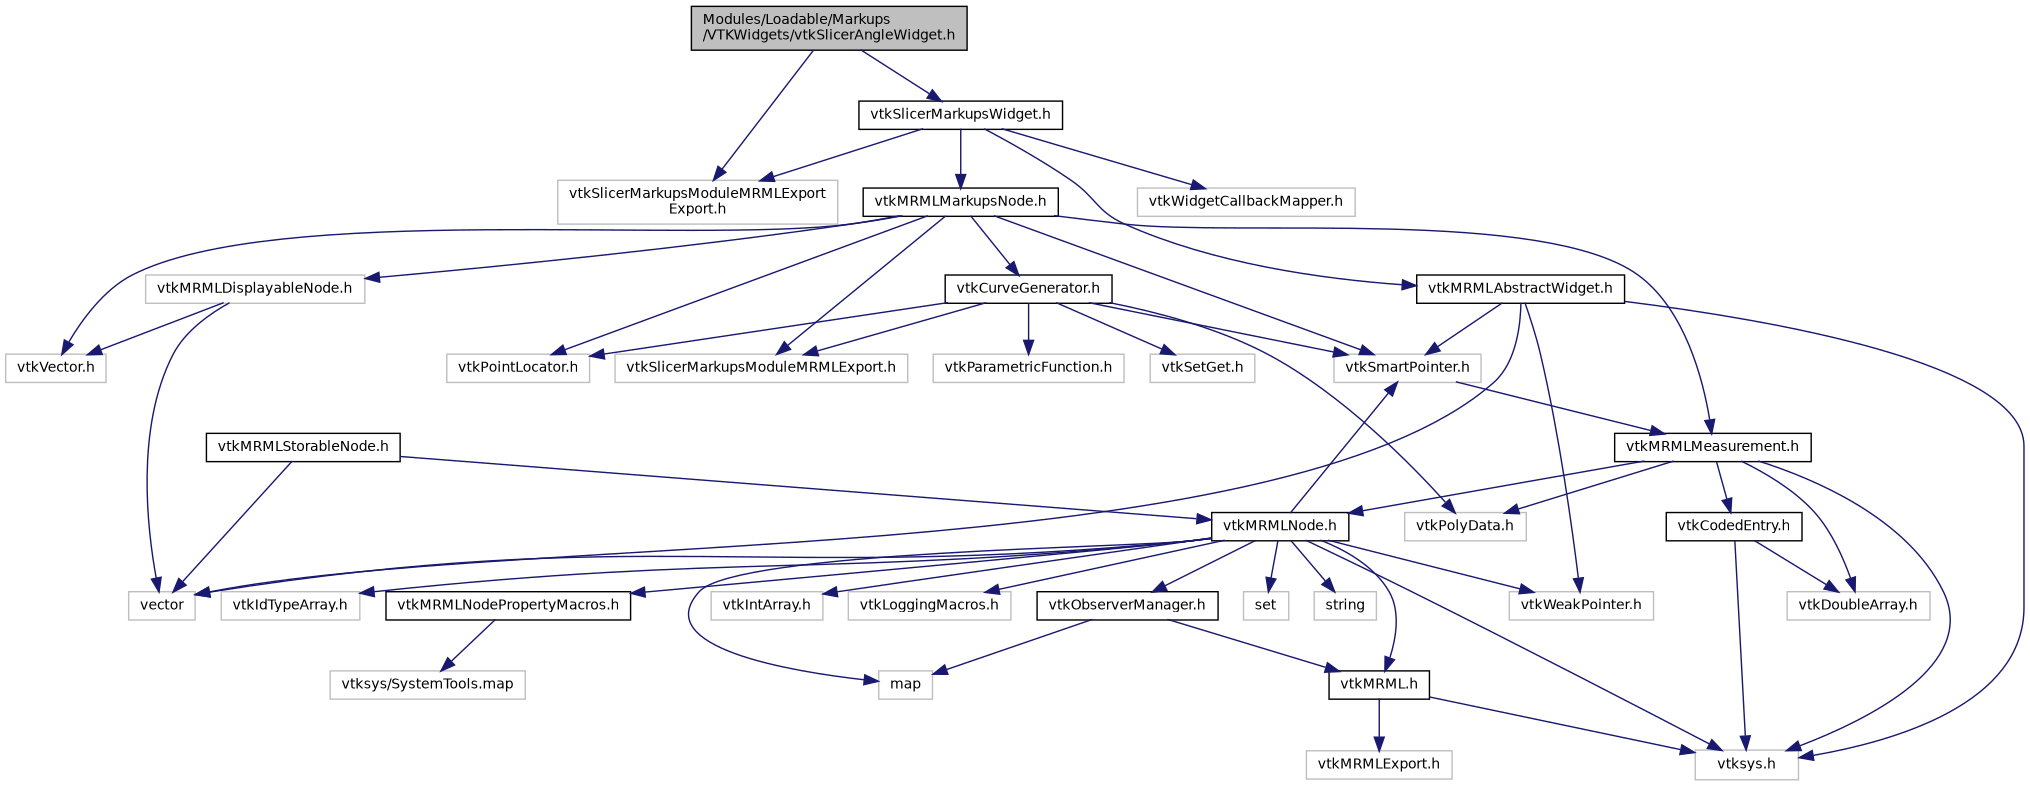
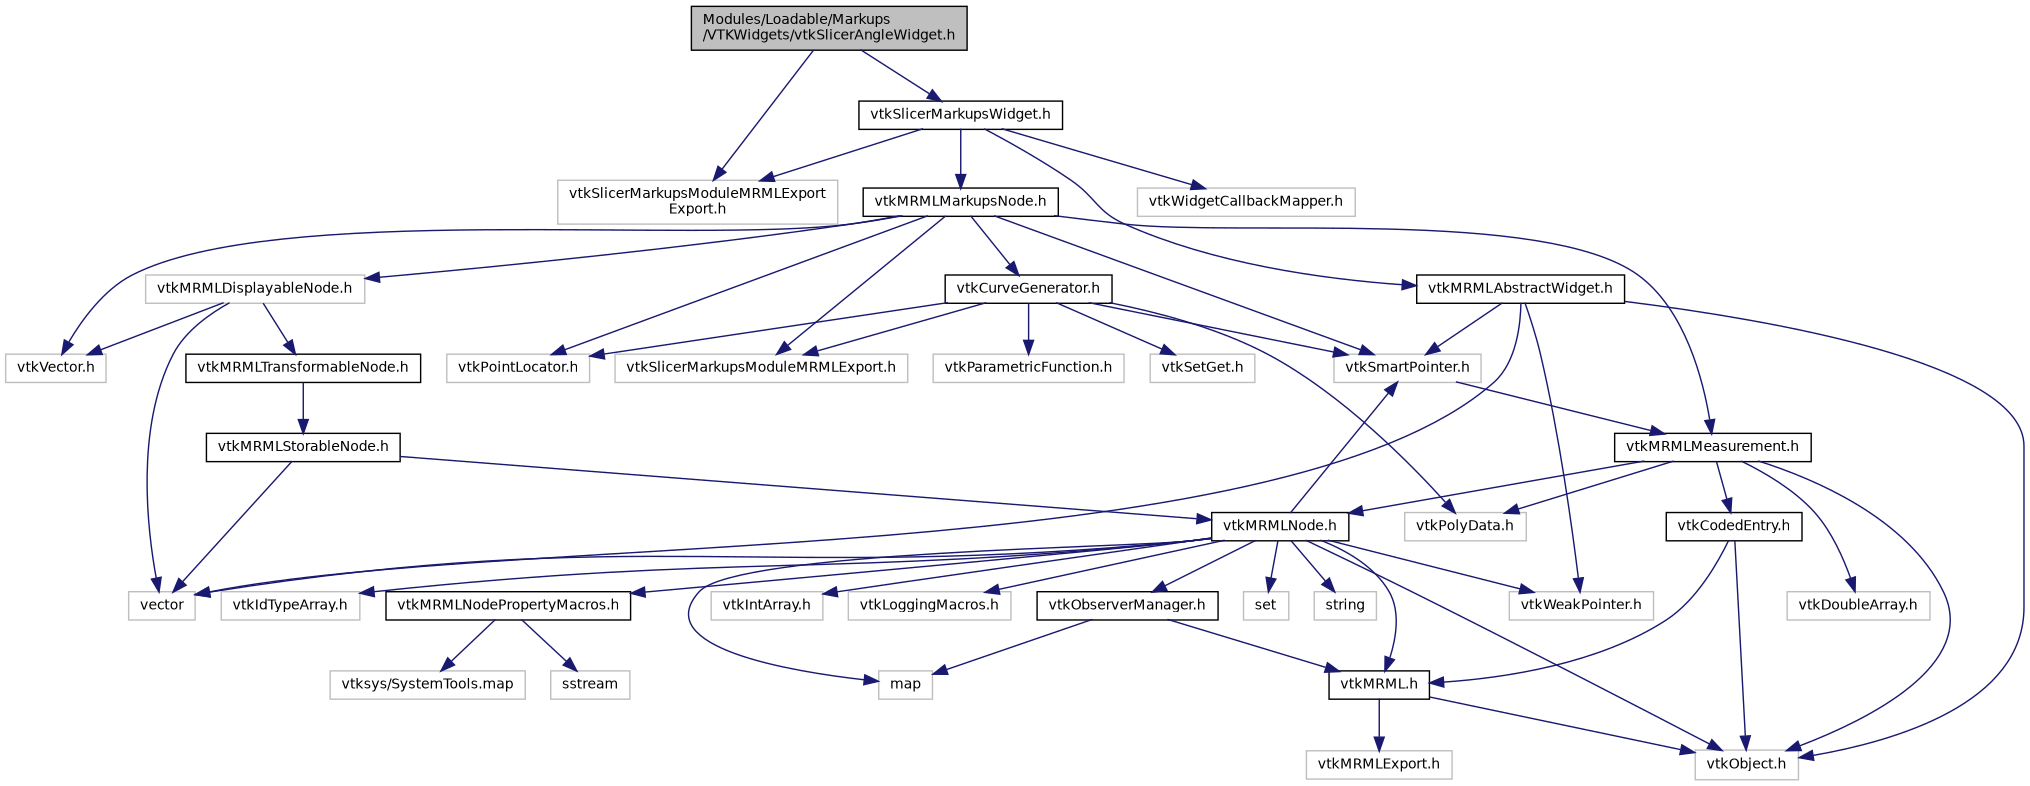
node "vtkMRMLTransformableNode.h": added
edge "vtkCodedEntry.h" -> "vtkDoubleArray.h": now "vtkCodedEntry.h" -> "vtkMRML.h"
node "sstream": added
node "vtksys.h": label "vtksys.h" -> "vtkObject.h"
